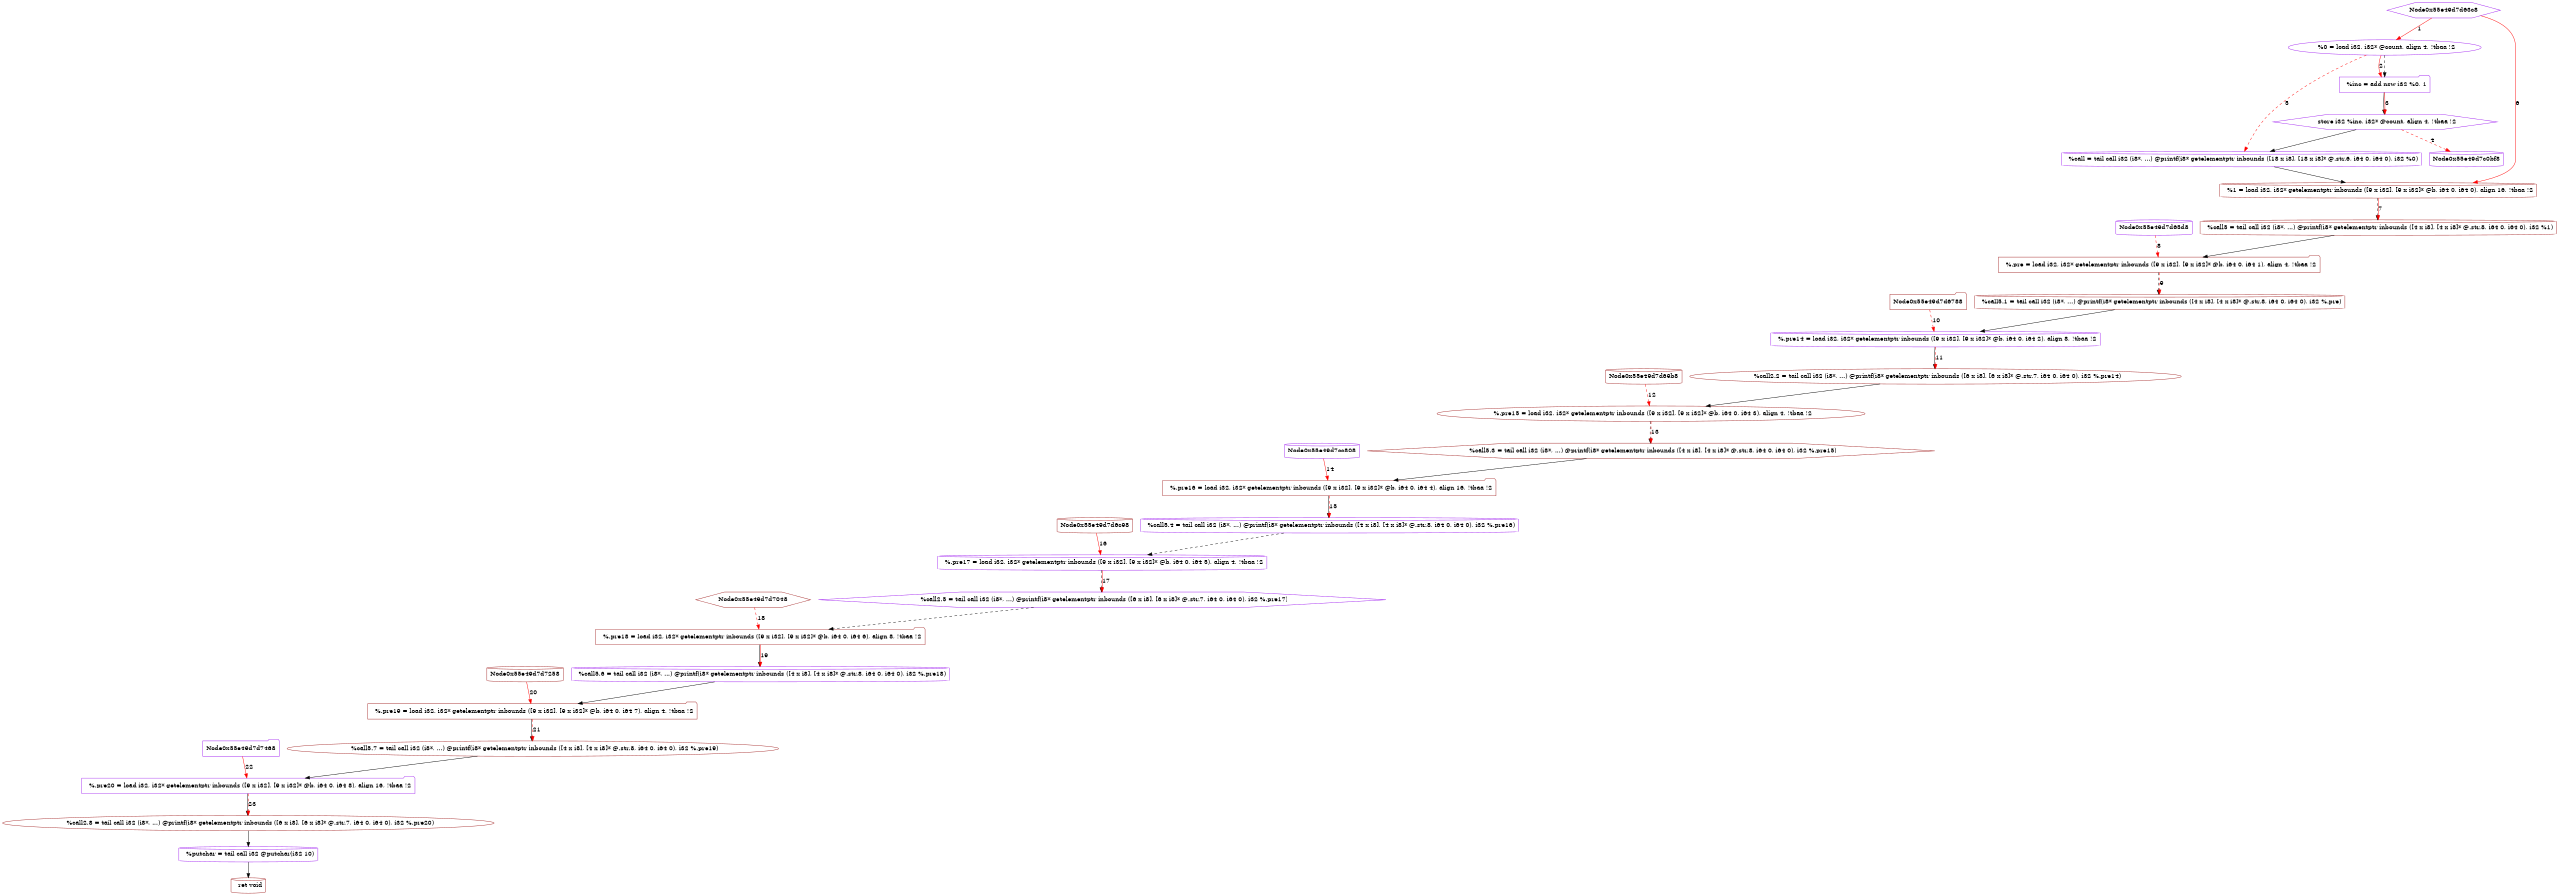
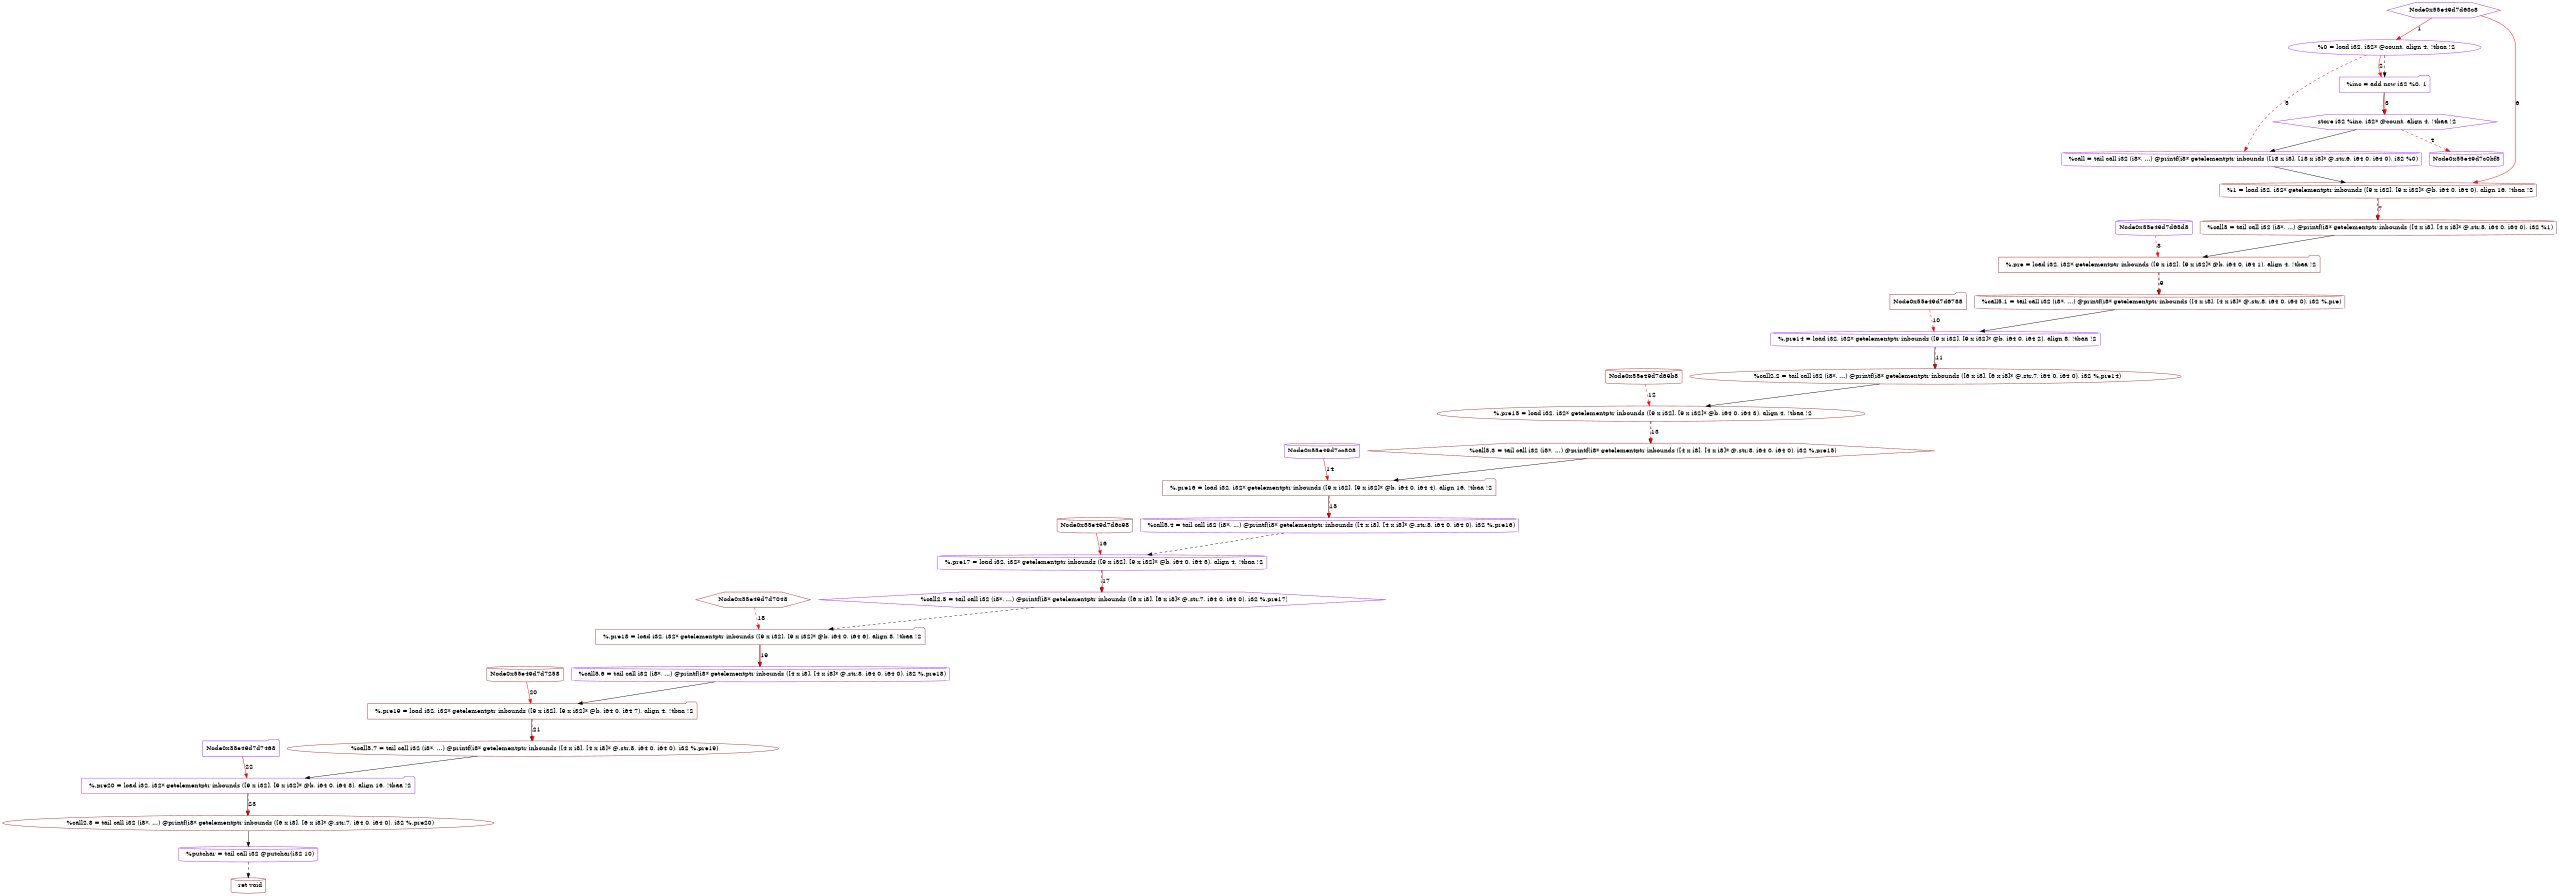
edge "%putchar = tail call i32 @putchar(i32 10)" -> "ret void": style solid -> dashed
